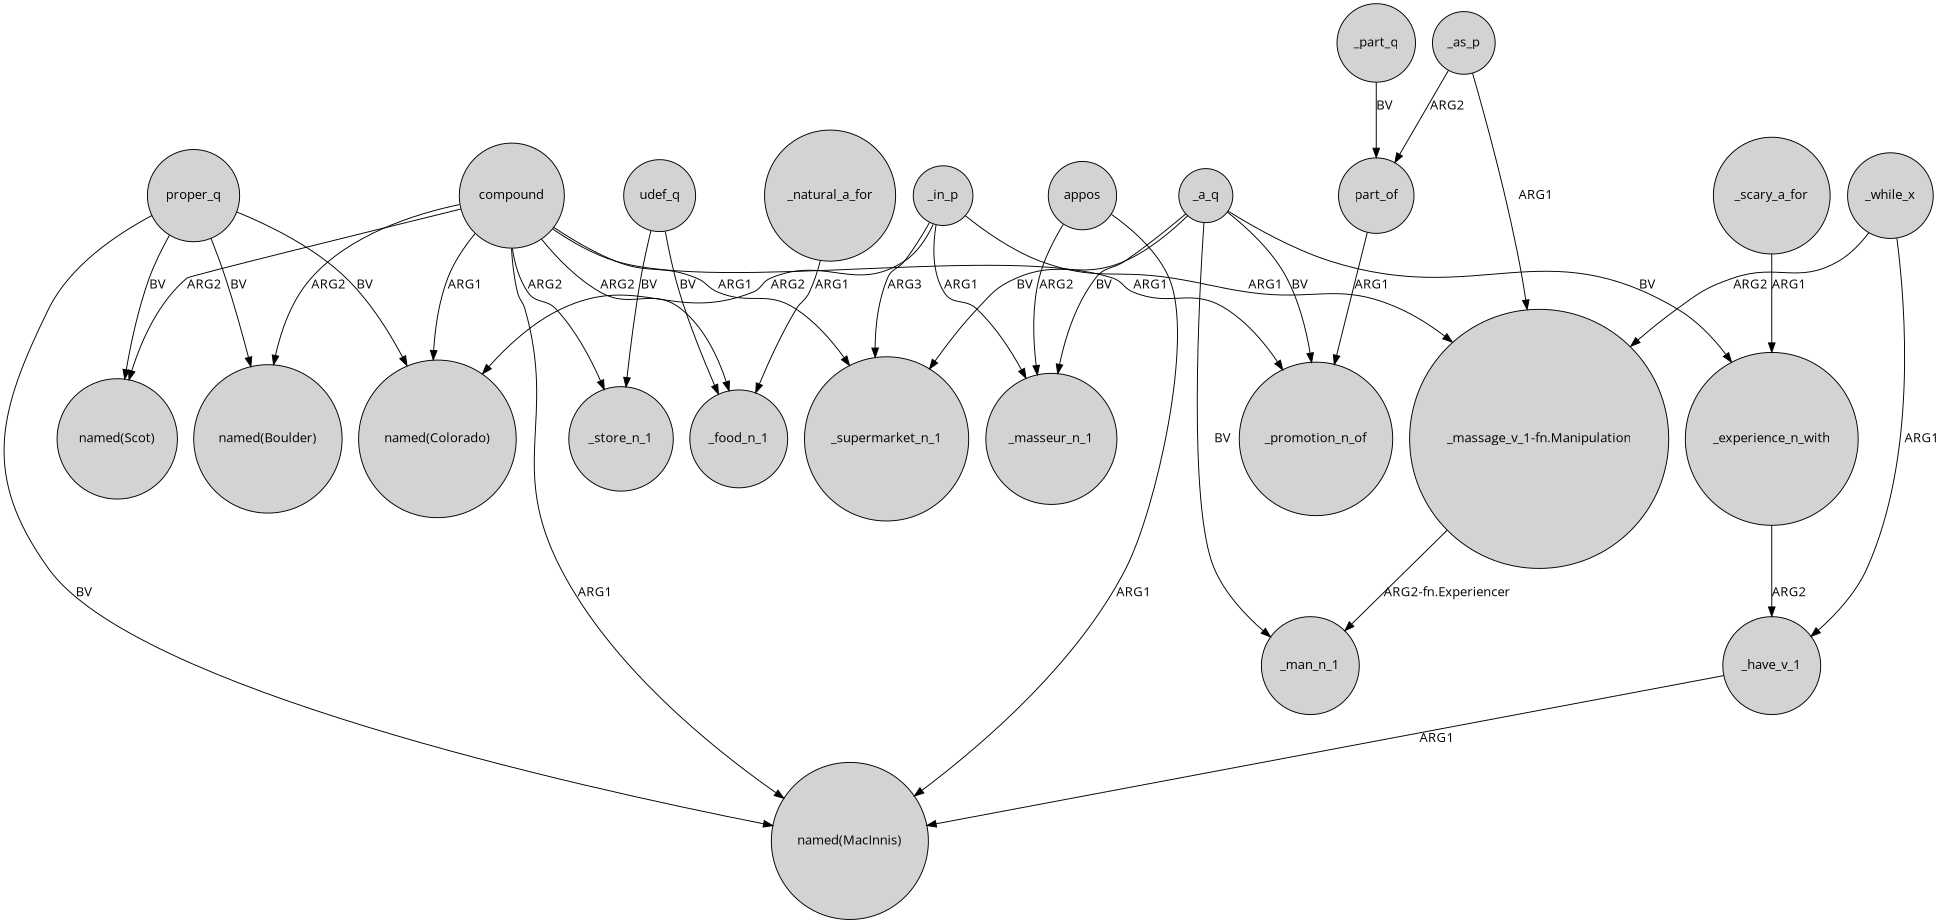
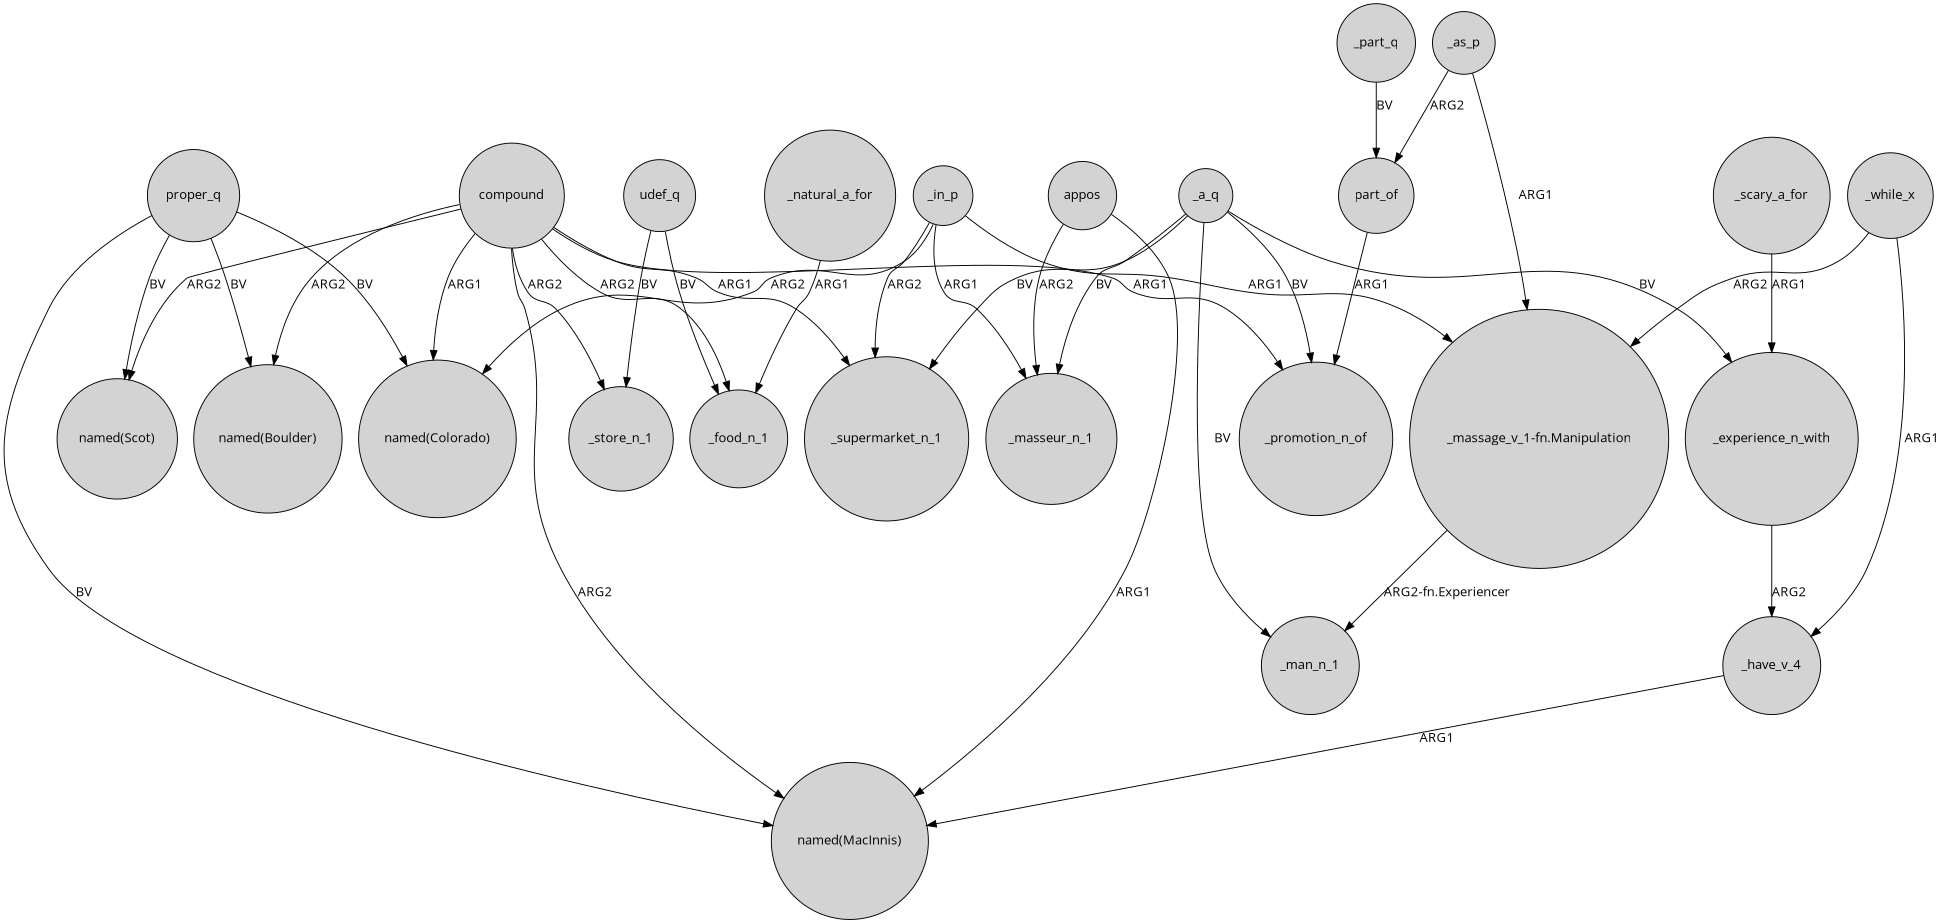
edge "_in_p" -> "_supermarket_n_1": label "ARG3" -> "ARG2"
edge "compound" -> "named(MacInnis)": label "ARG1" -> "ARG2"
node "_have_v_1": label "_have_v_1" -> "_have_v_4"
